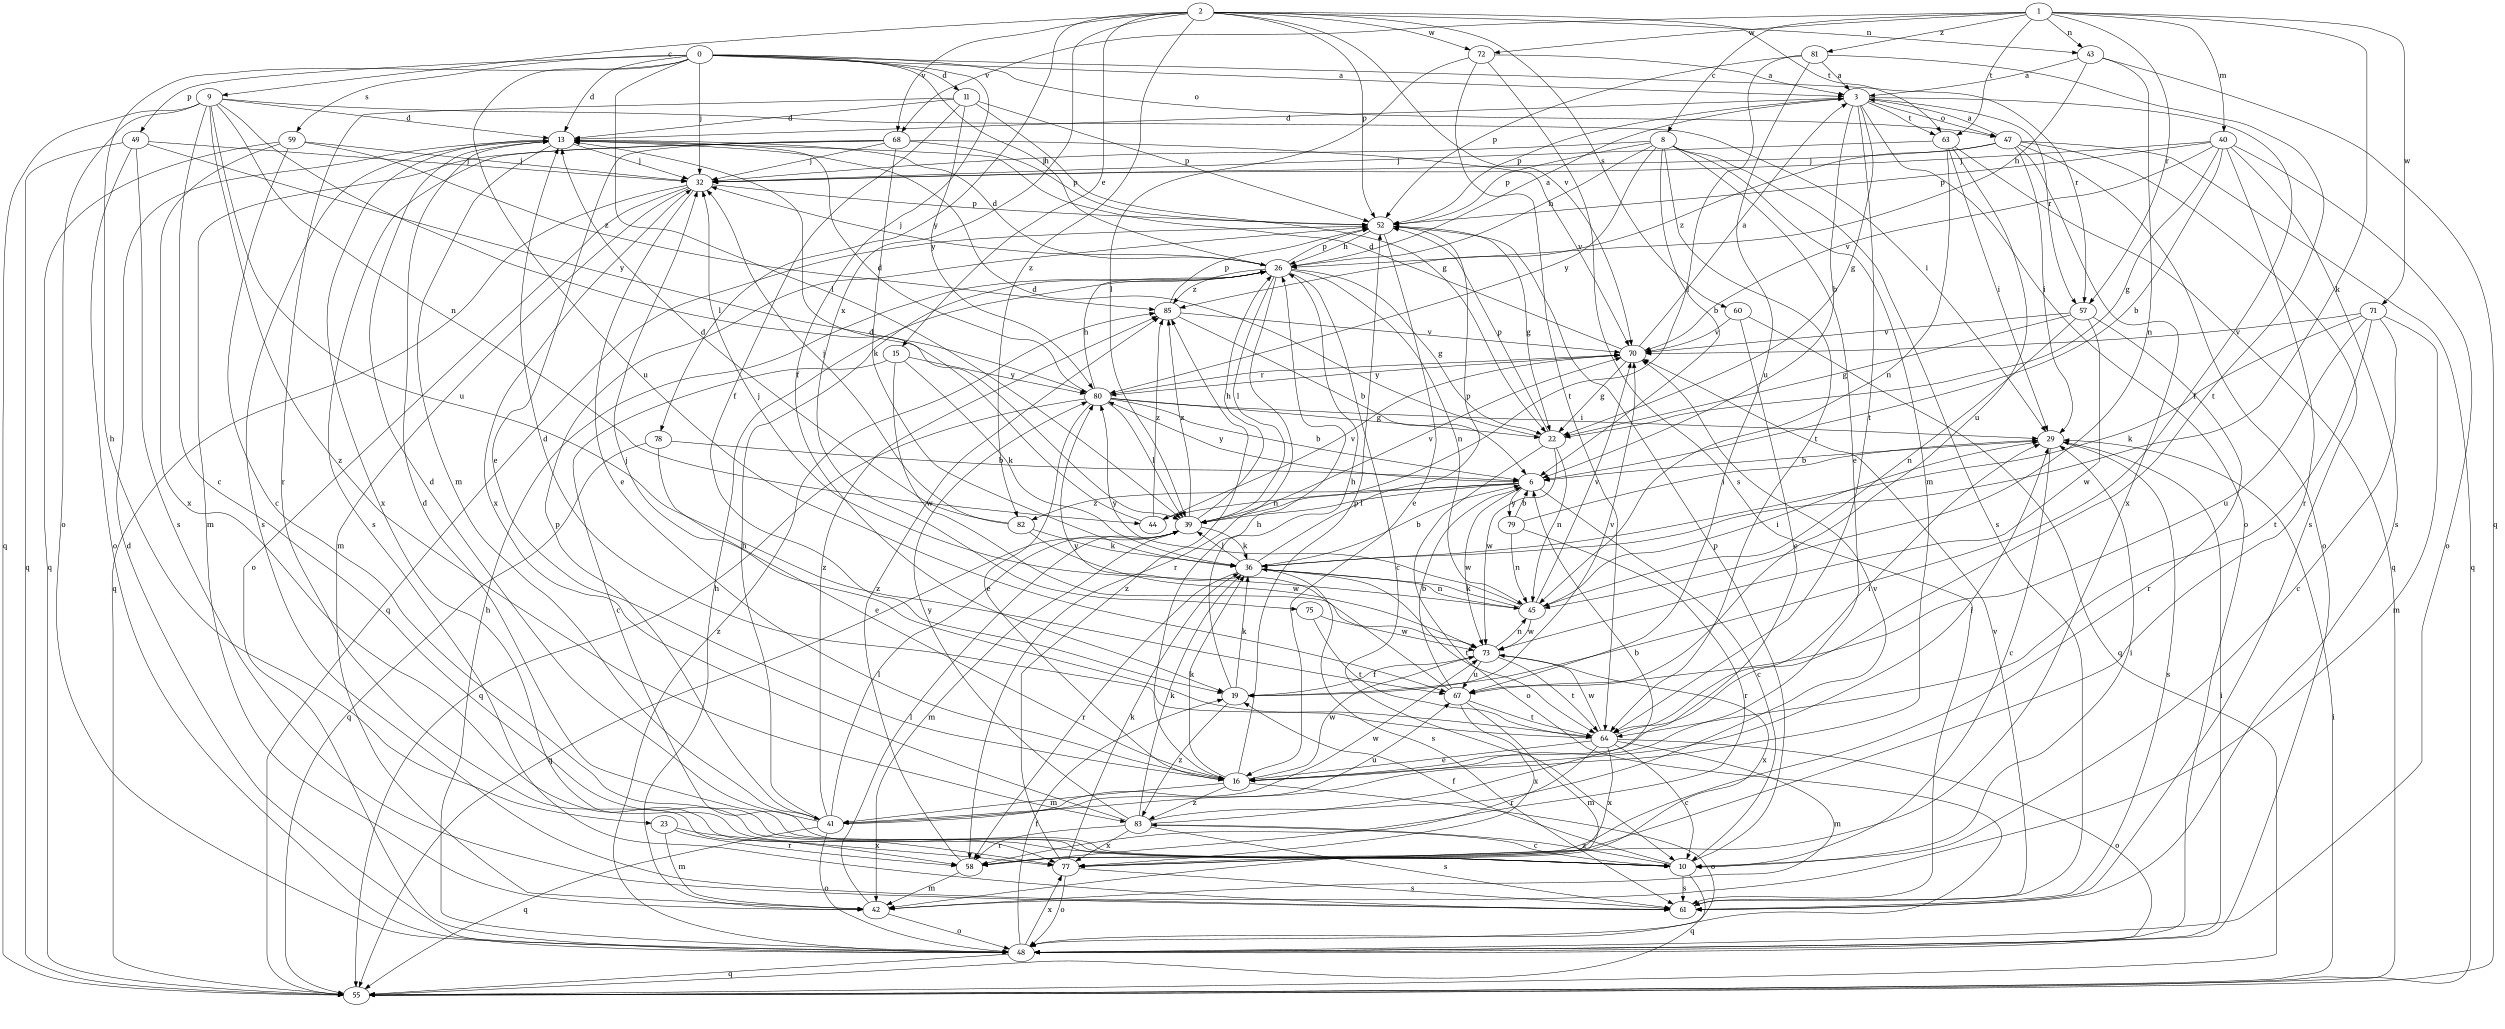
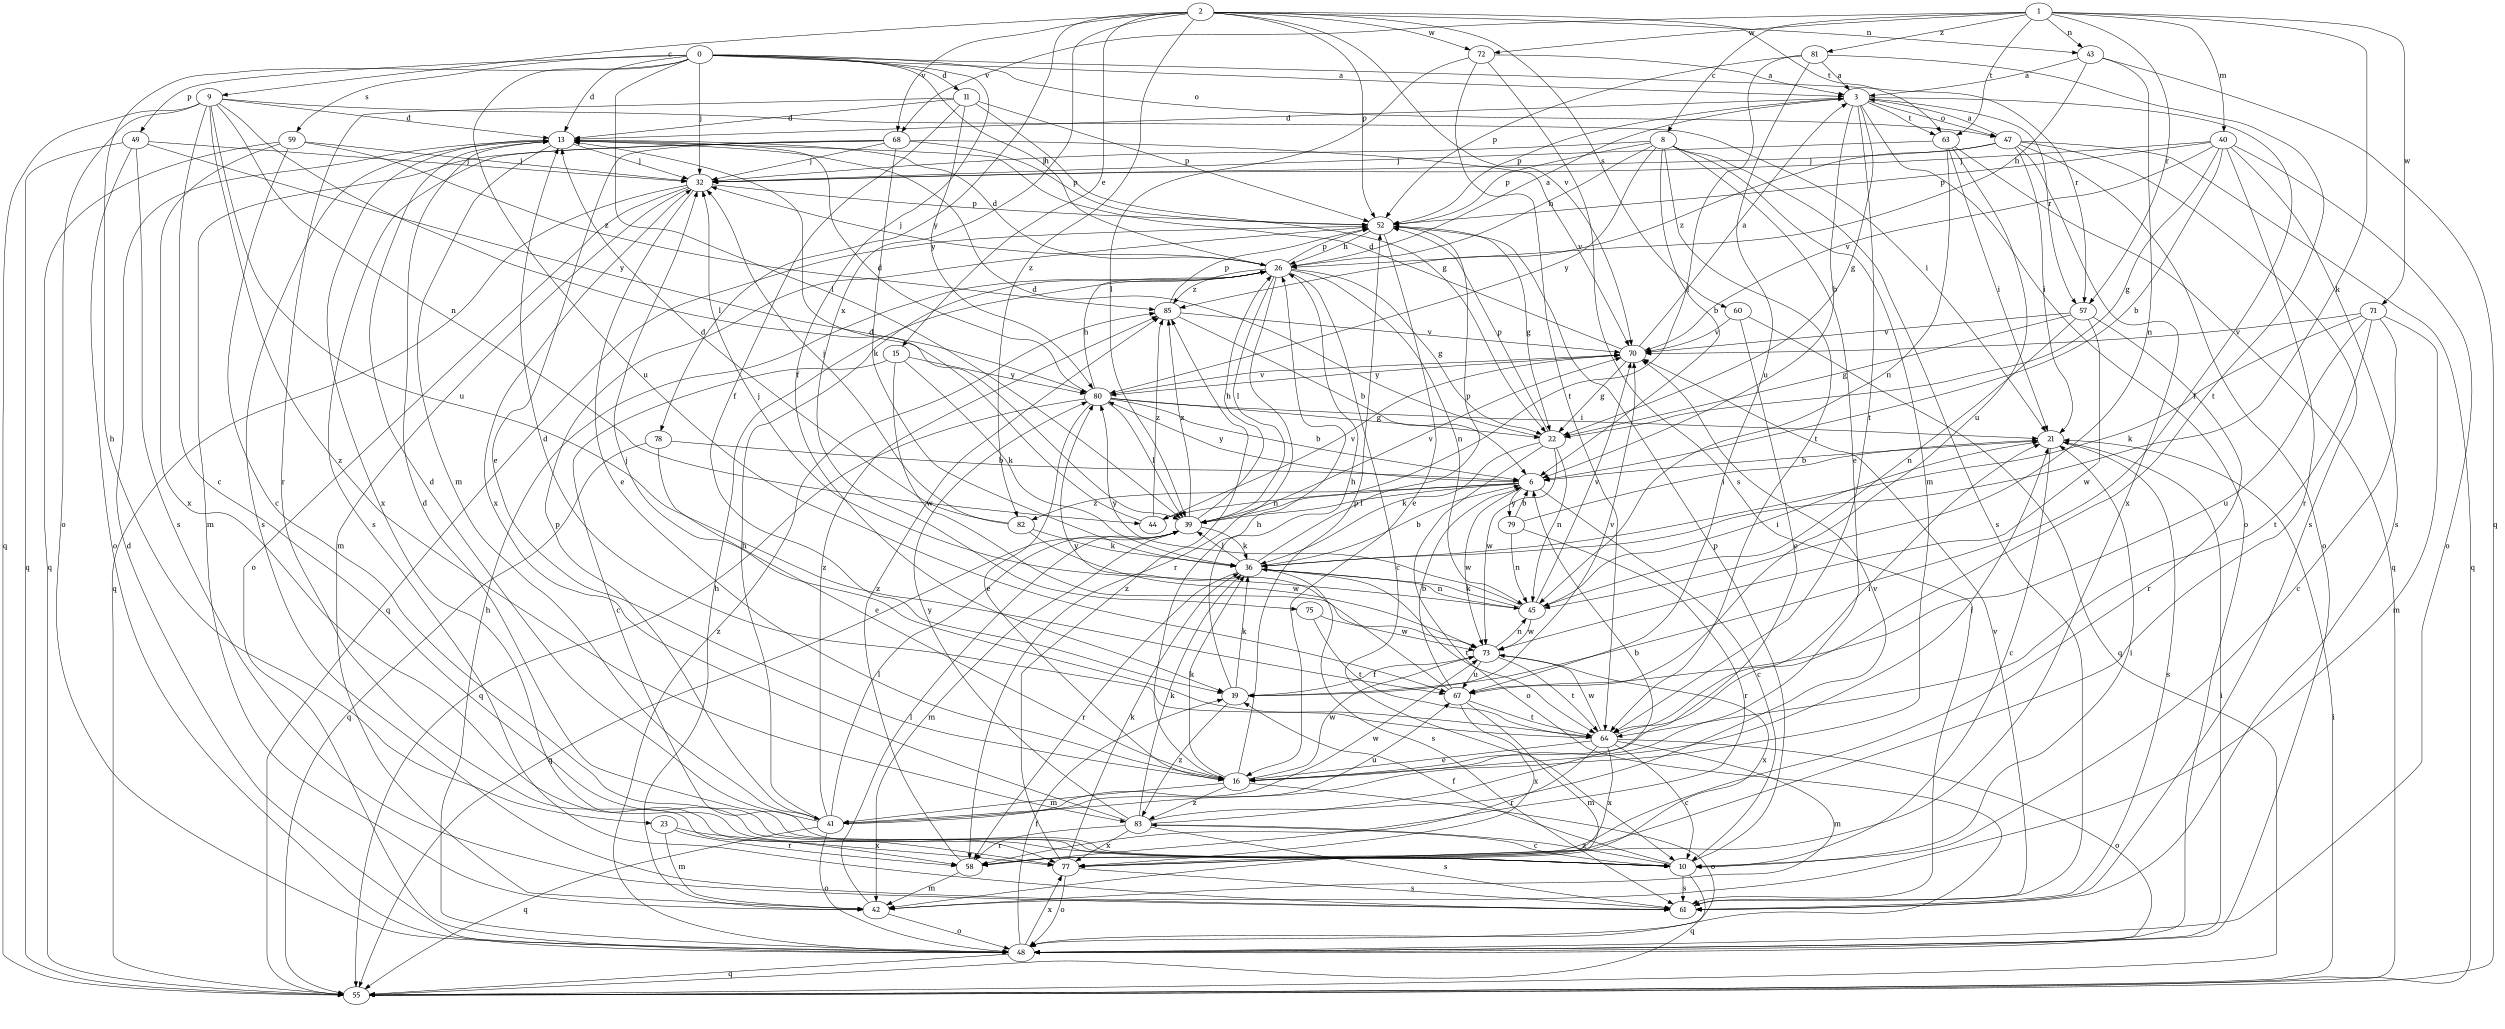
edge "80" -> "70": label "r" -> "v"
node "29": label "29" -> "21"
edge "22" -> "36": added, label "k"
